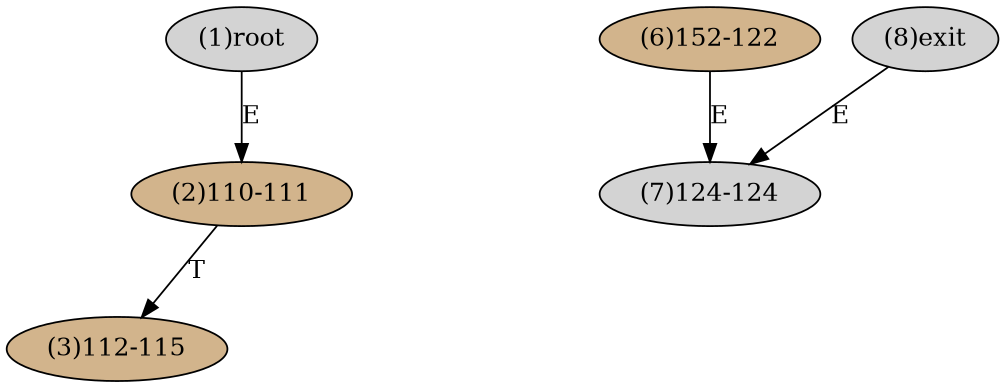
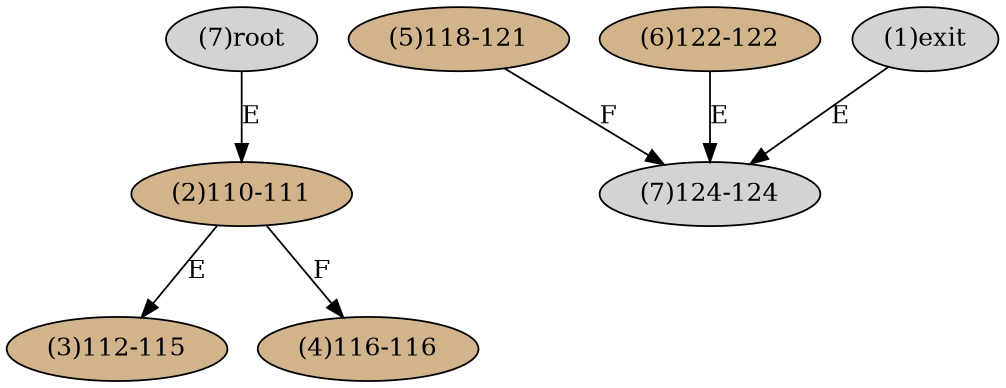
node "(1)root": label "(1)root" -> "(7)root"
node "(5)118-121": added
node "(6)152-122": label "(6)152-122" -> "(6)122-122"
node "(8)exit": label "(8)exit" -> "(1)exit"
edge "(2)110-111" -> "(3)112-115": label "T" -> "E"
node "(4)116-116": added
